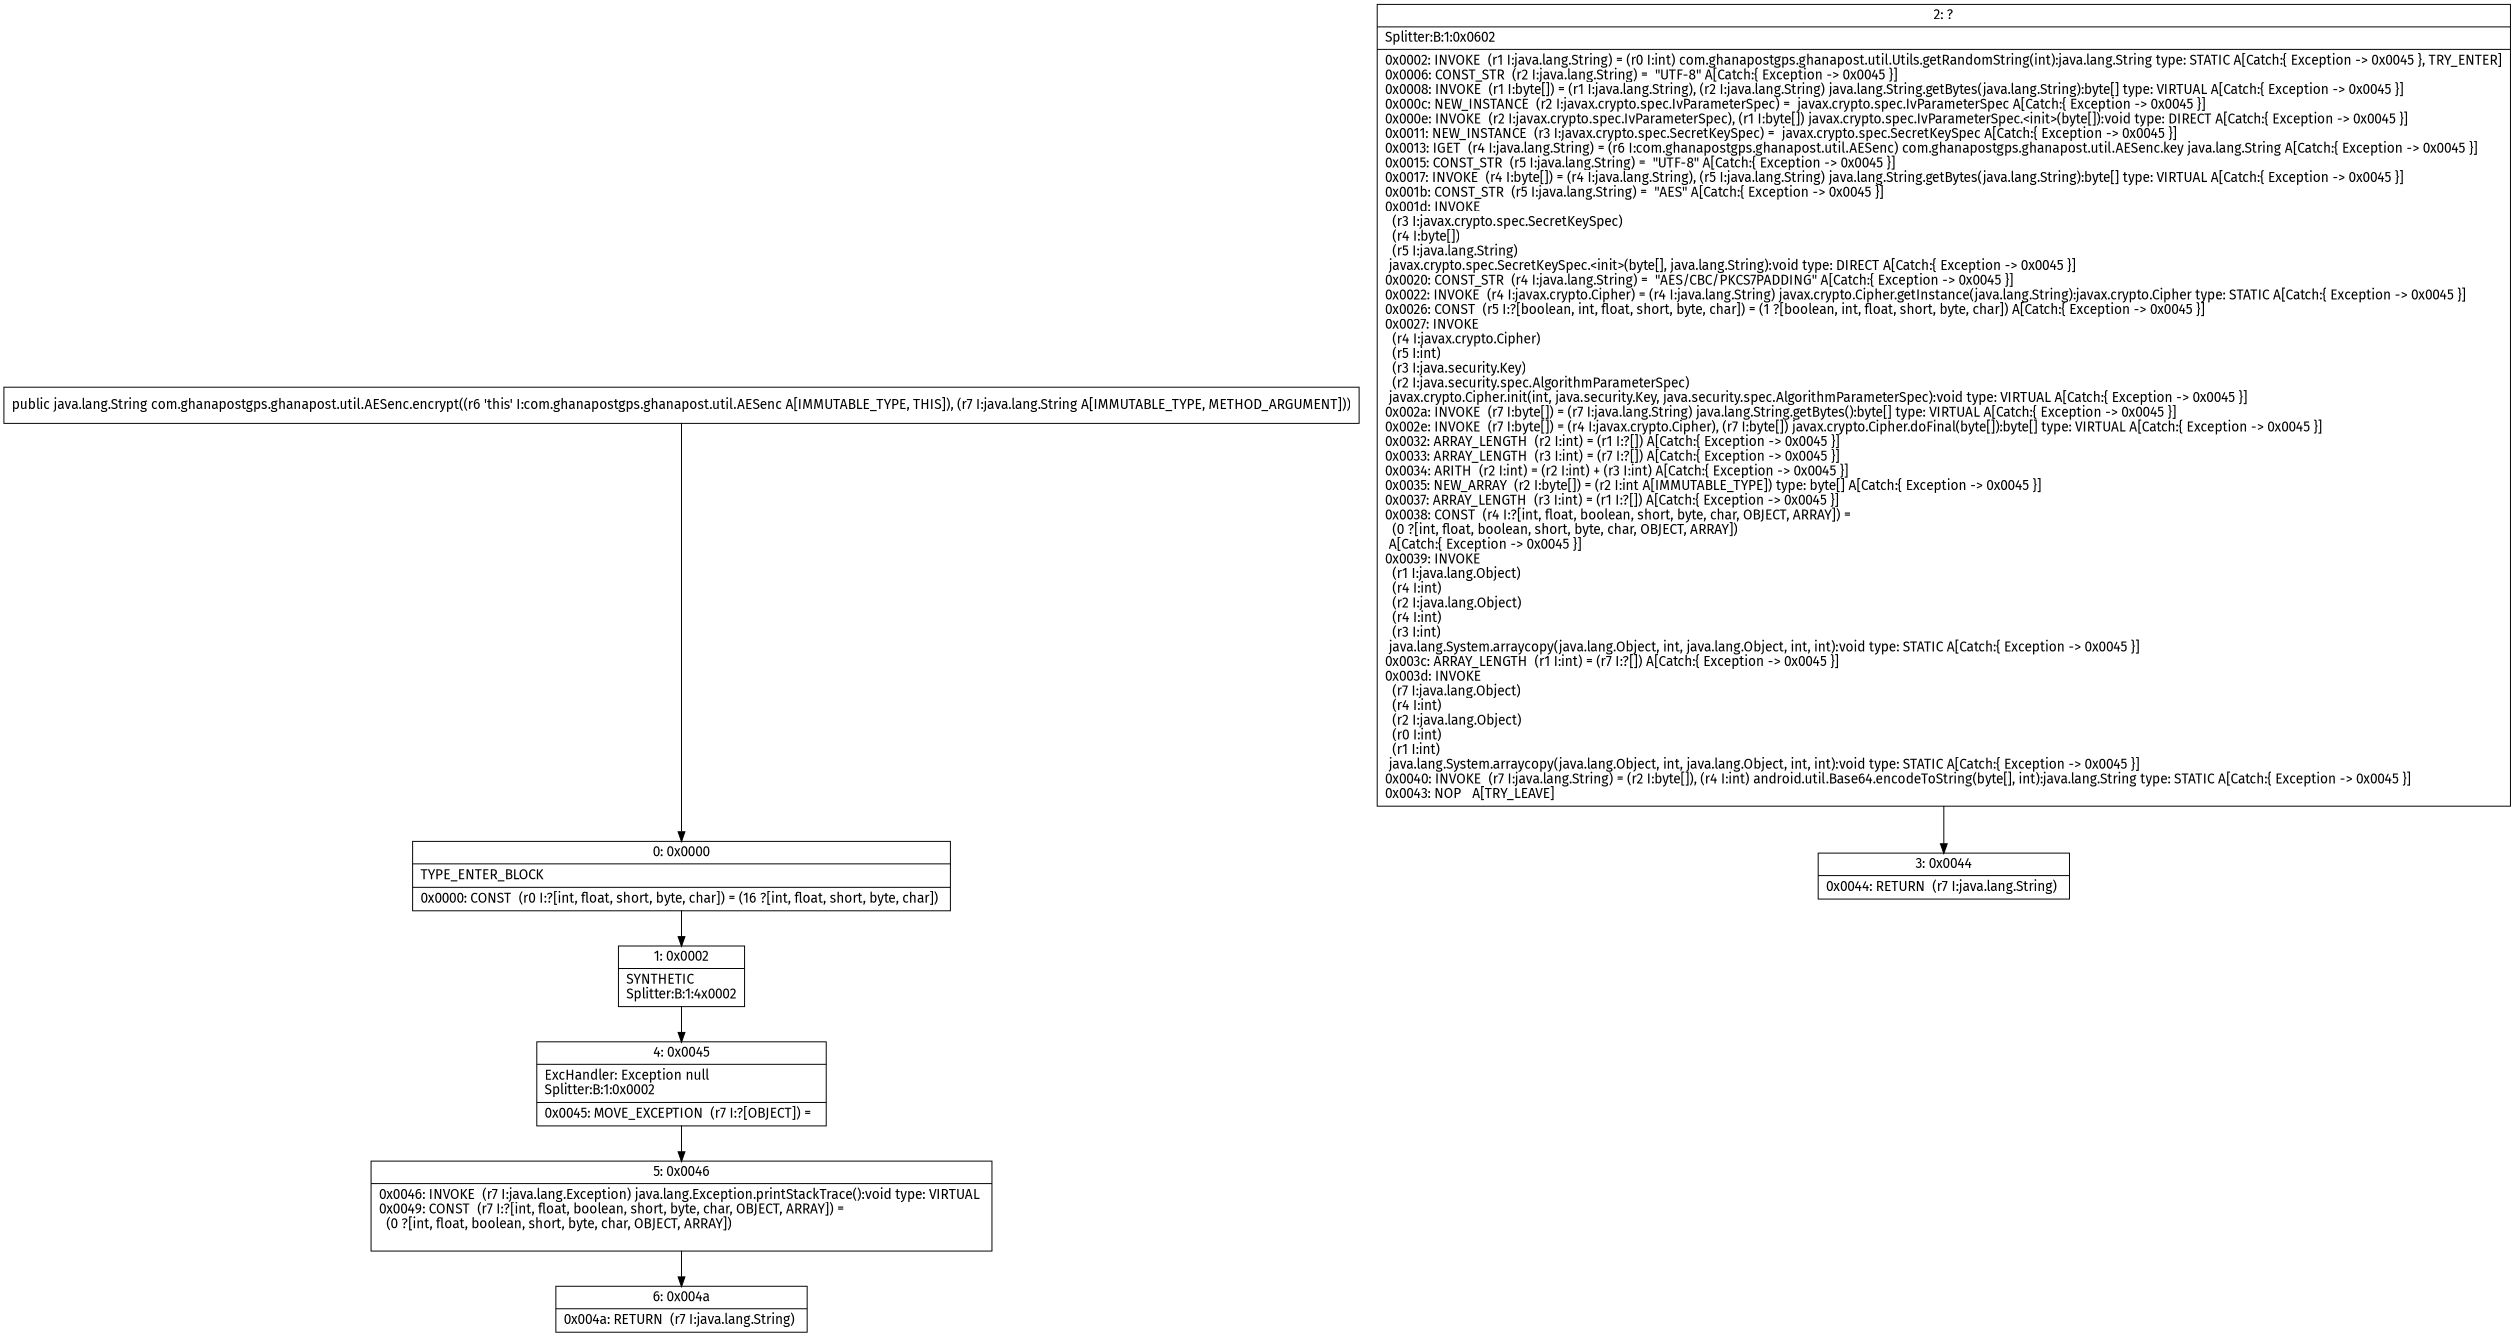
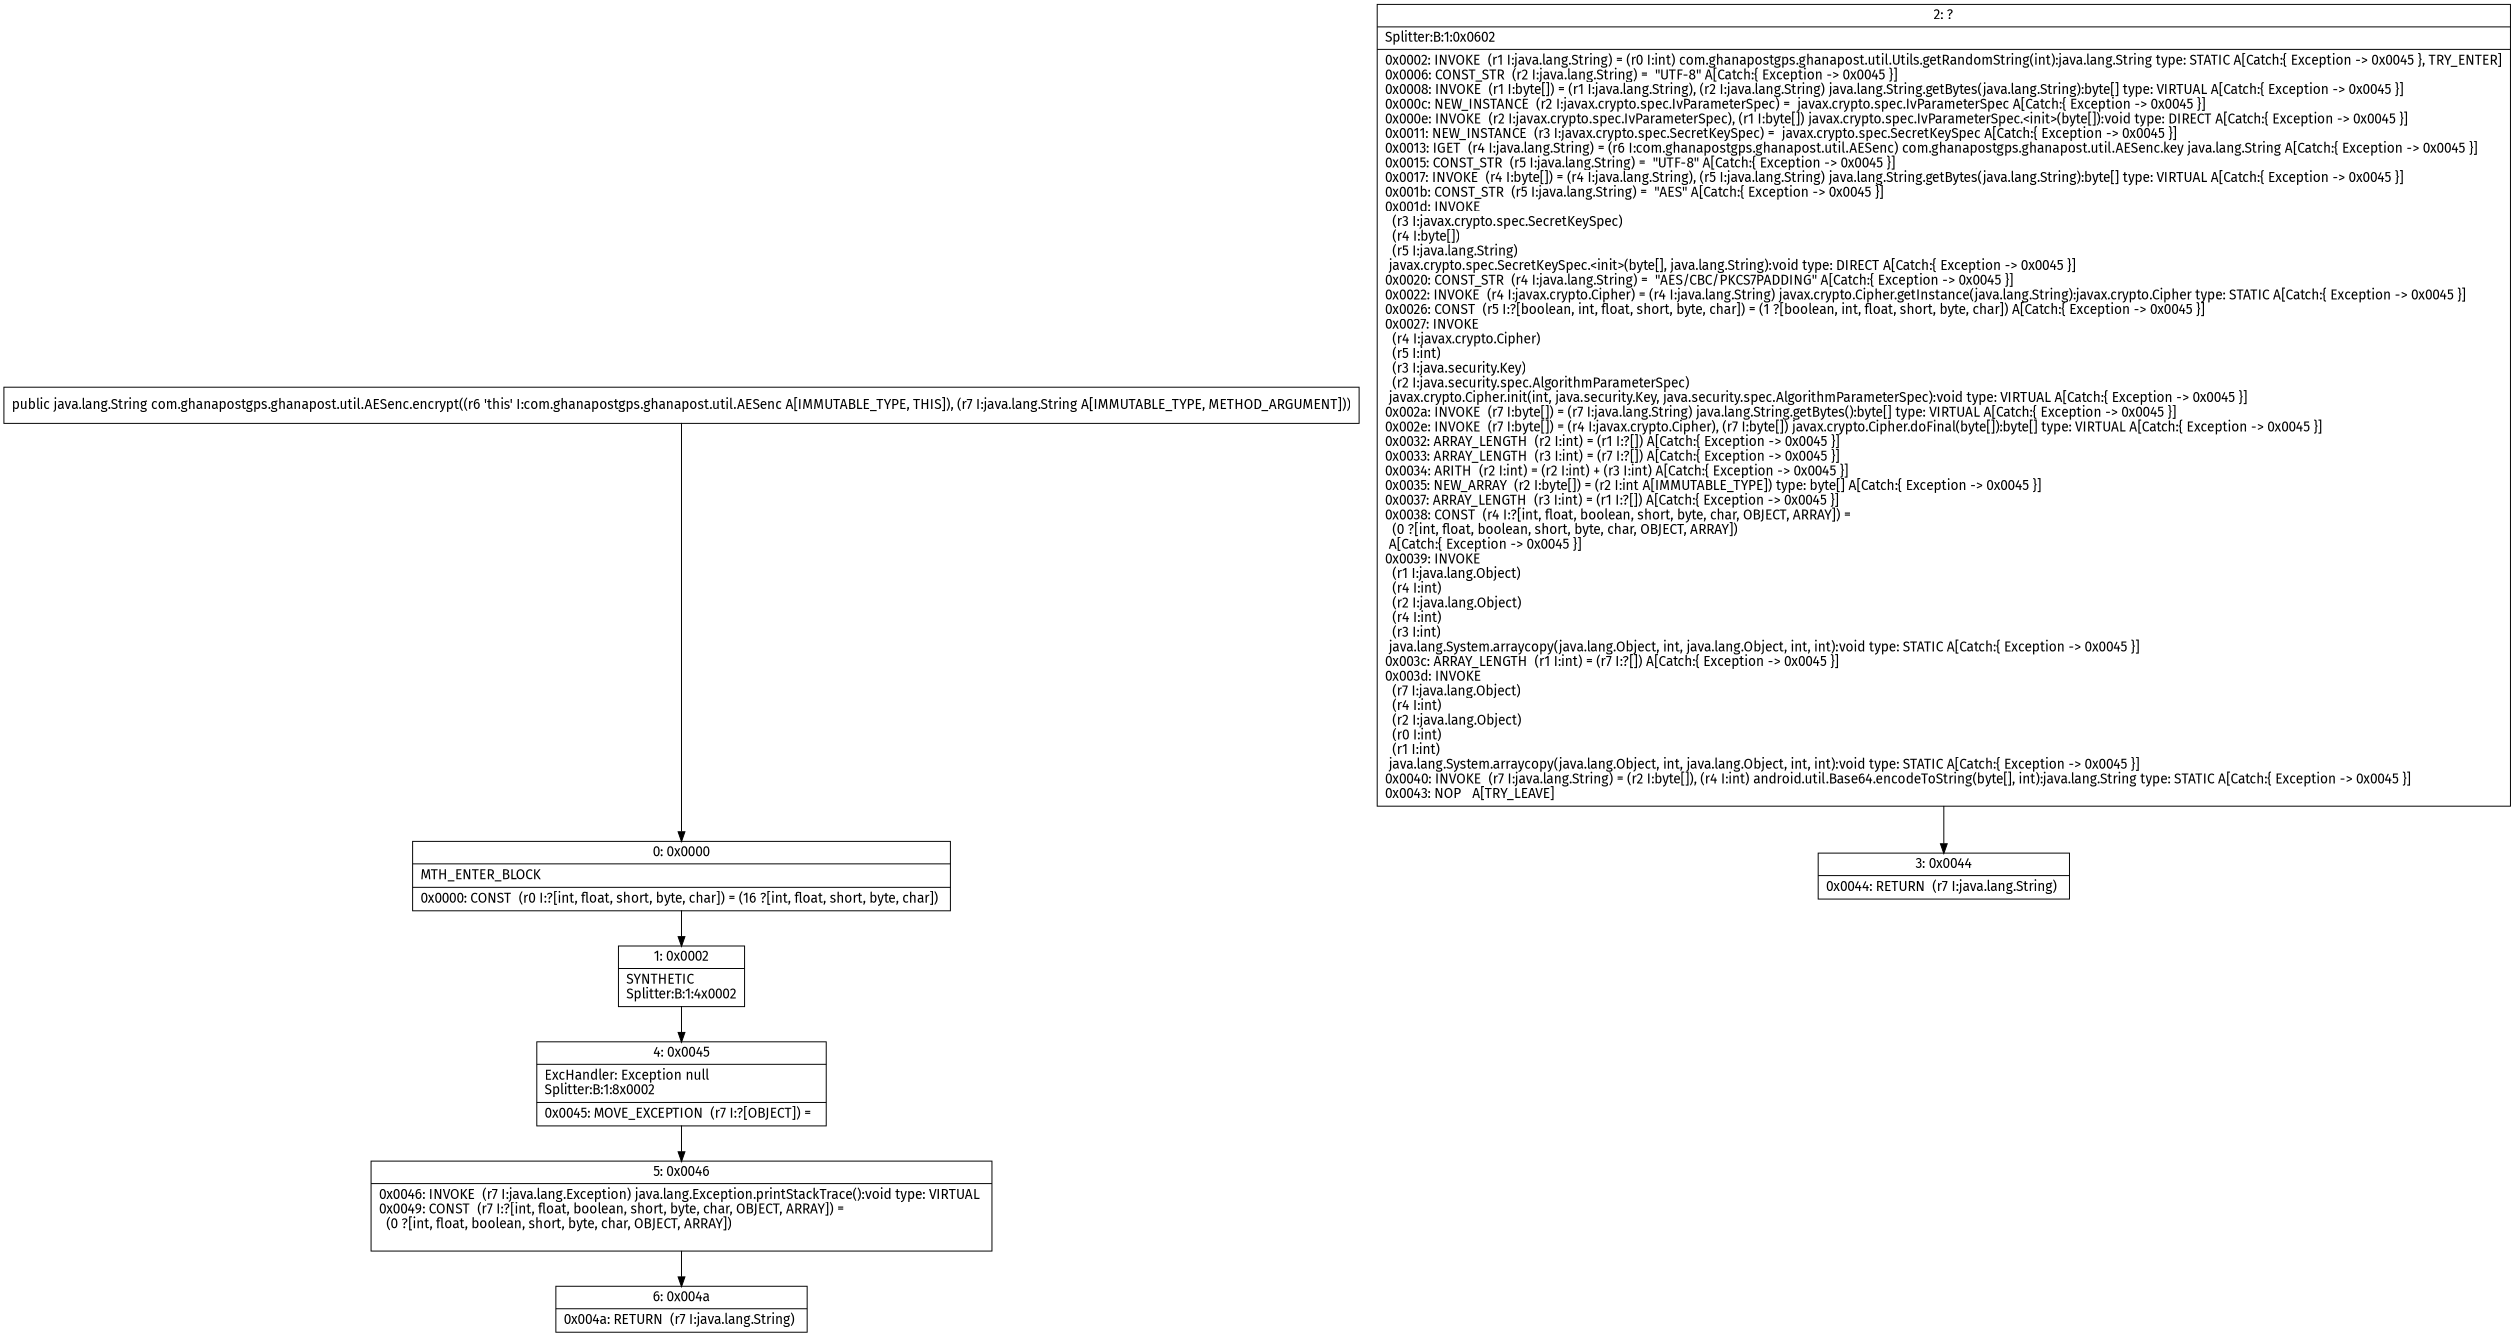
node "0: 0x0000": text "TYPE_ENTER_BLOCK" -> "MTH_ENTER_BLOCK"
node "4: 0x0045": text "Splitter:B:1:0x0002" -> "Splitter:B:1:8x0002"
